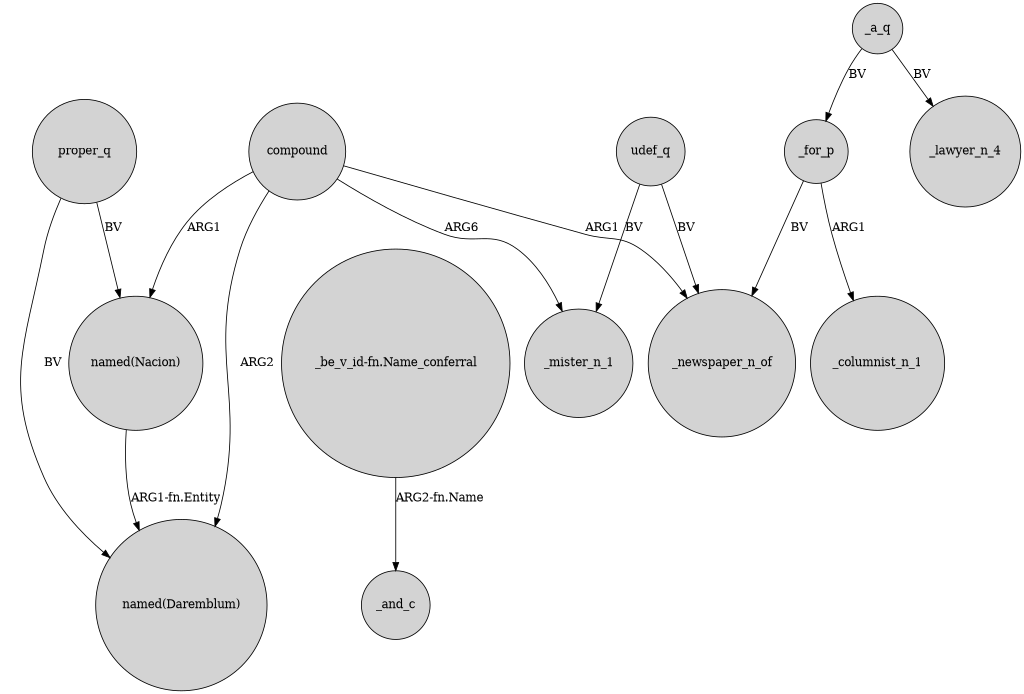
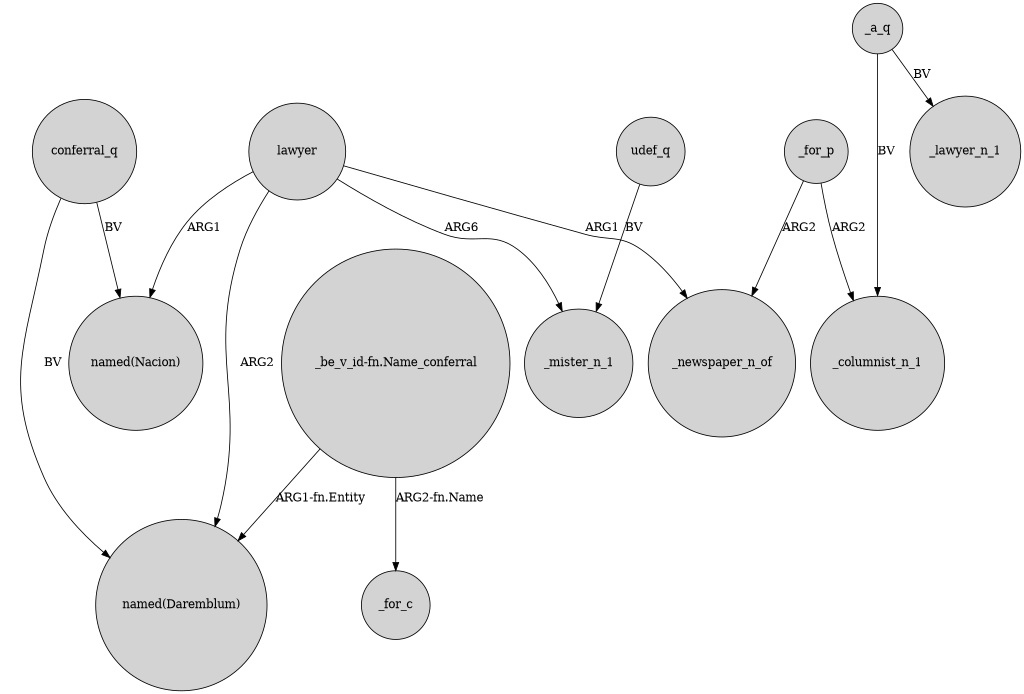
edge "_a_q" -> "_for_p": now "_a_q" -> "_columnist_n_1"
node "proper_q": label "proper_q" -> "conferral_q"
node "compound": label "compound" -> "lawyer"
node "_lawyer_n_4": label "_lawyer_n_4" -> "_lawyer_n_1"
edge "_for_p" -> "_newspaper_n_of": label "BV" -> "ARG2"
edge "_for_p" -> "_columnist_n_1": label "ARG1" -> "ARG2"
edge "udef_q" -> "_newspaper_n_of": removed, label "BV"
edge "named(Nacion)" -> "named(Daremblum)": now "_be_v_id-fn.Name_conferral" -> "named(Daremblum)"
node "_and_c": label "_and_c" -> "_for_c"
